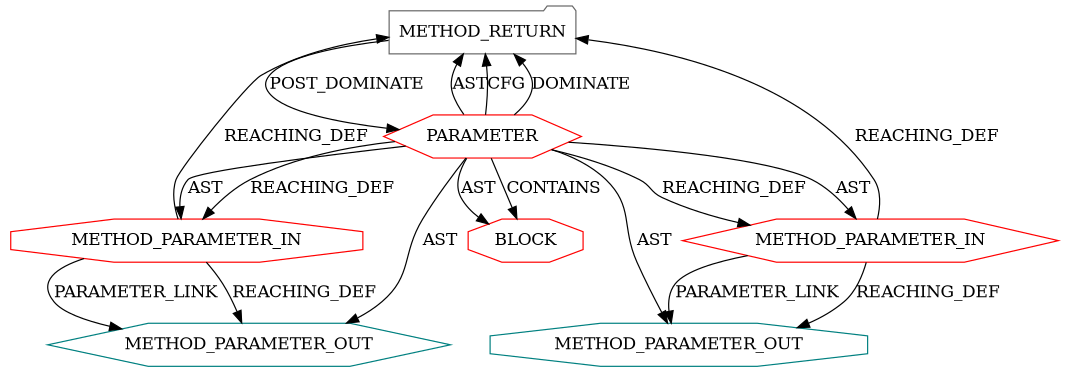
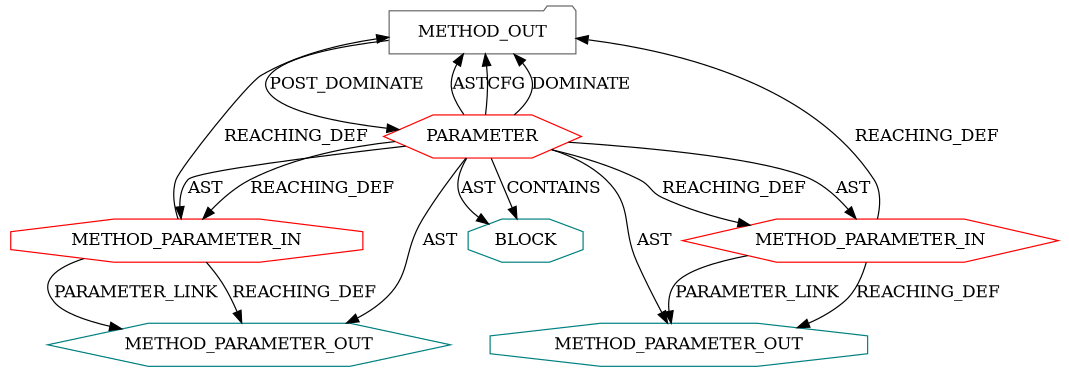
node "METHOD_RETURN": label "METHOD_RETURN" -> "METHOD_OUT"
node "BLOCK": color red -> teal
